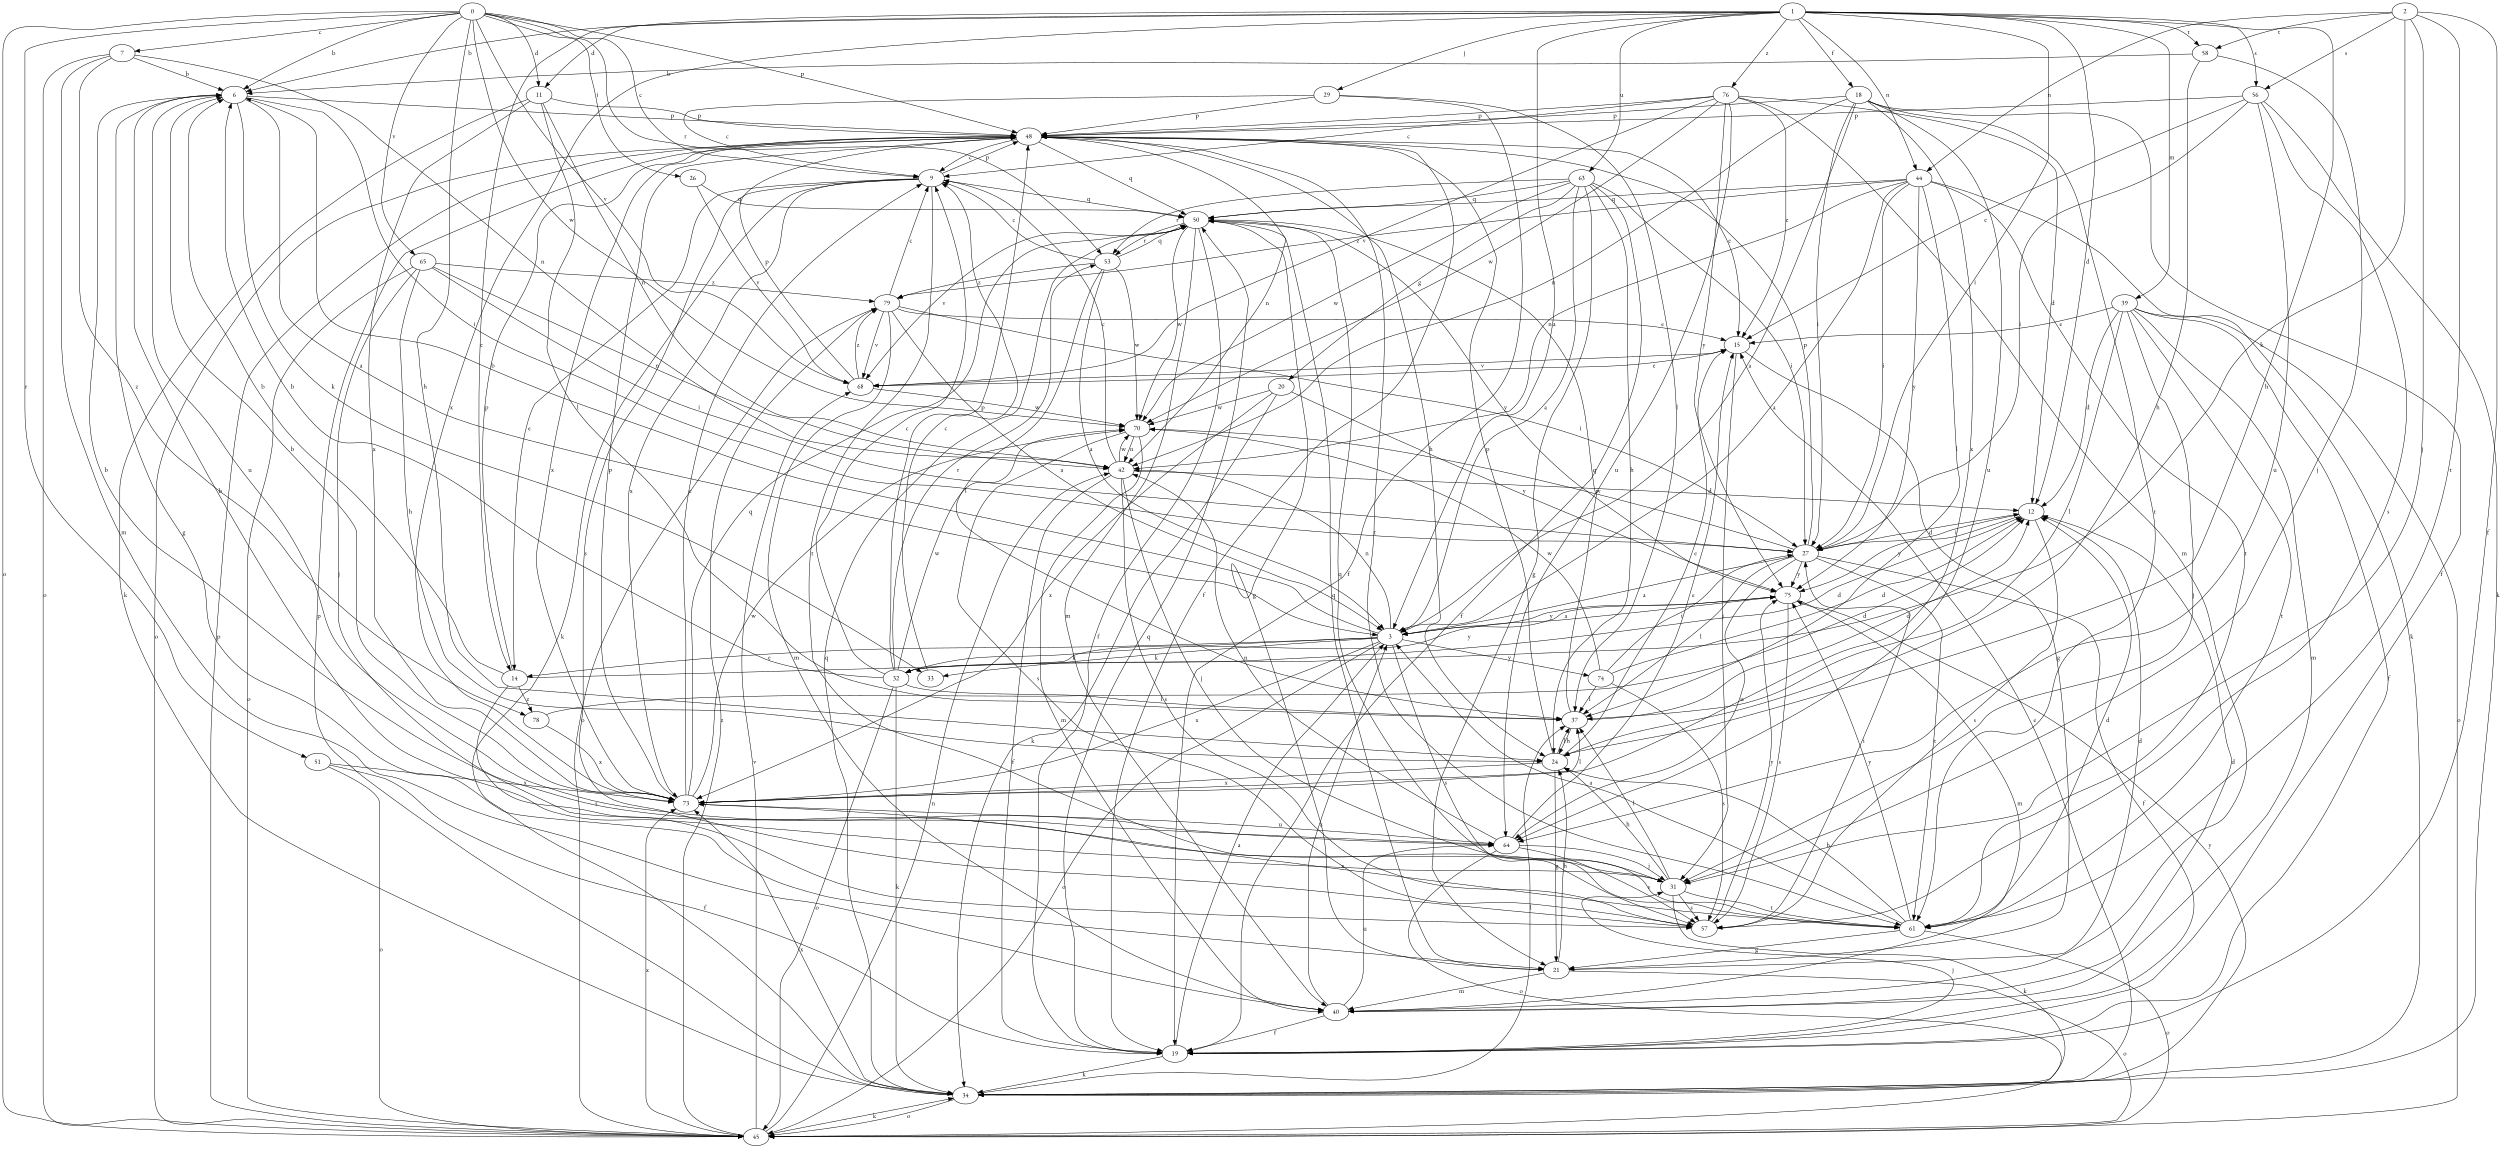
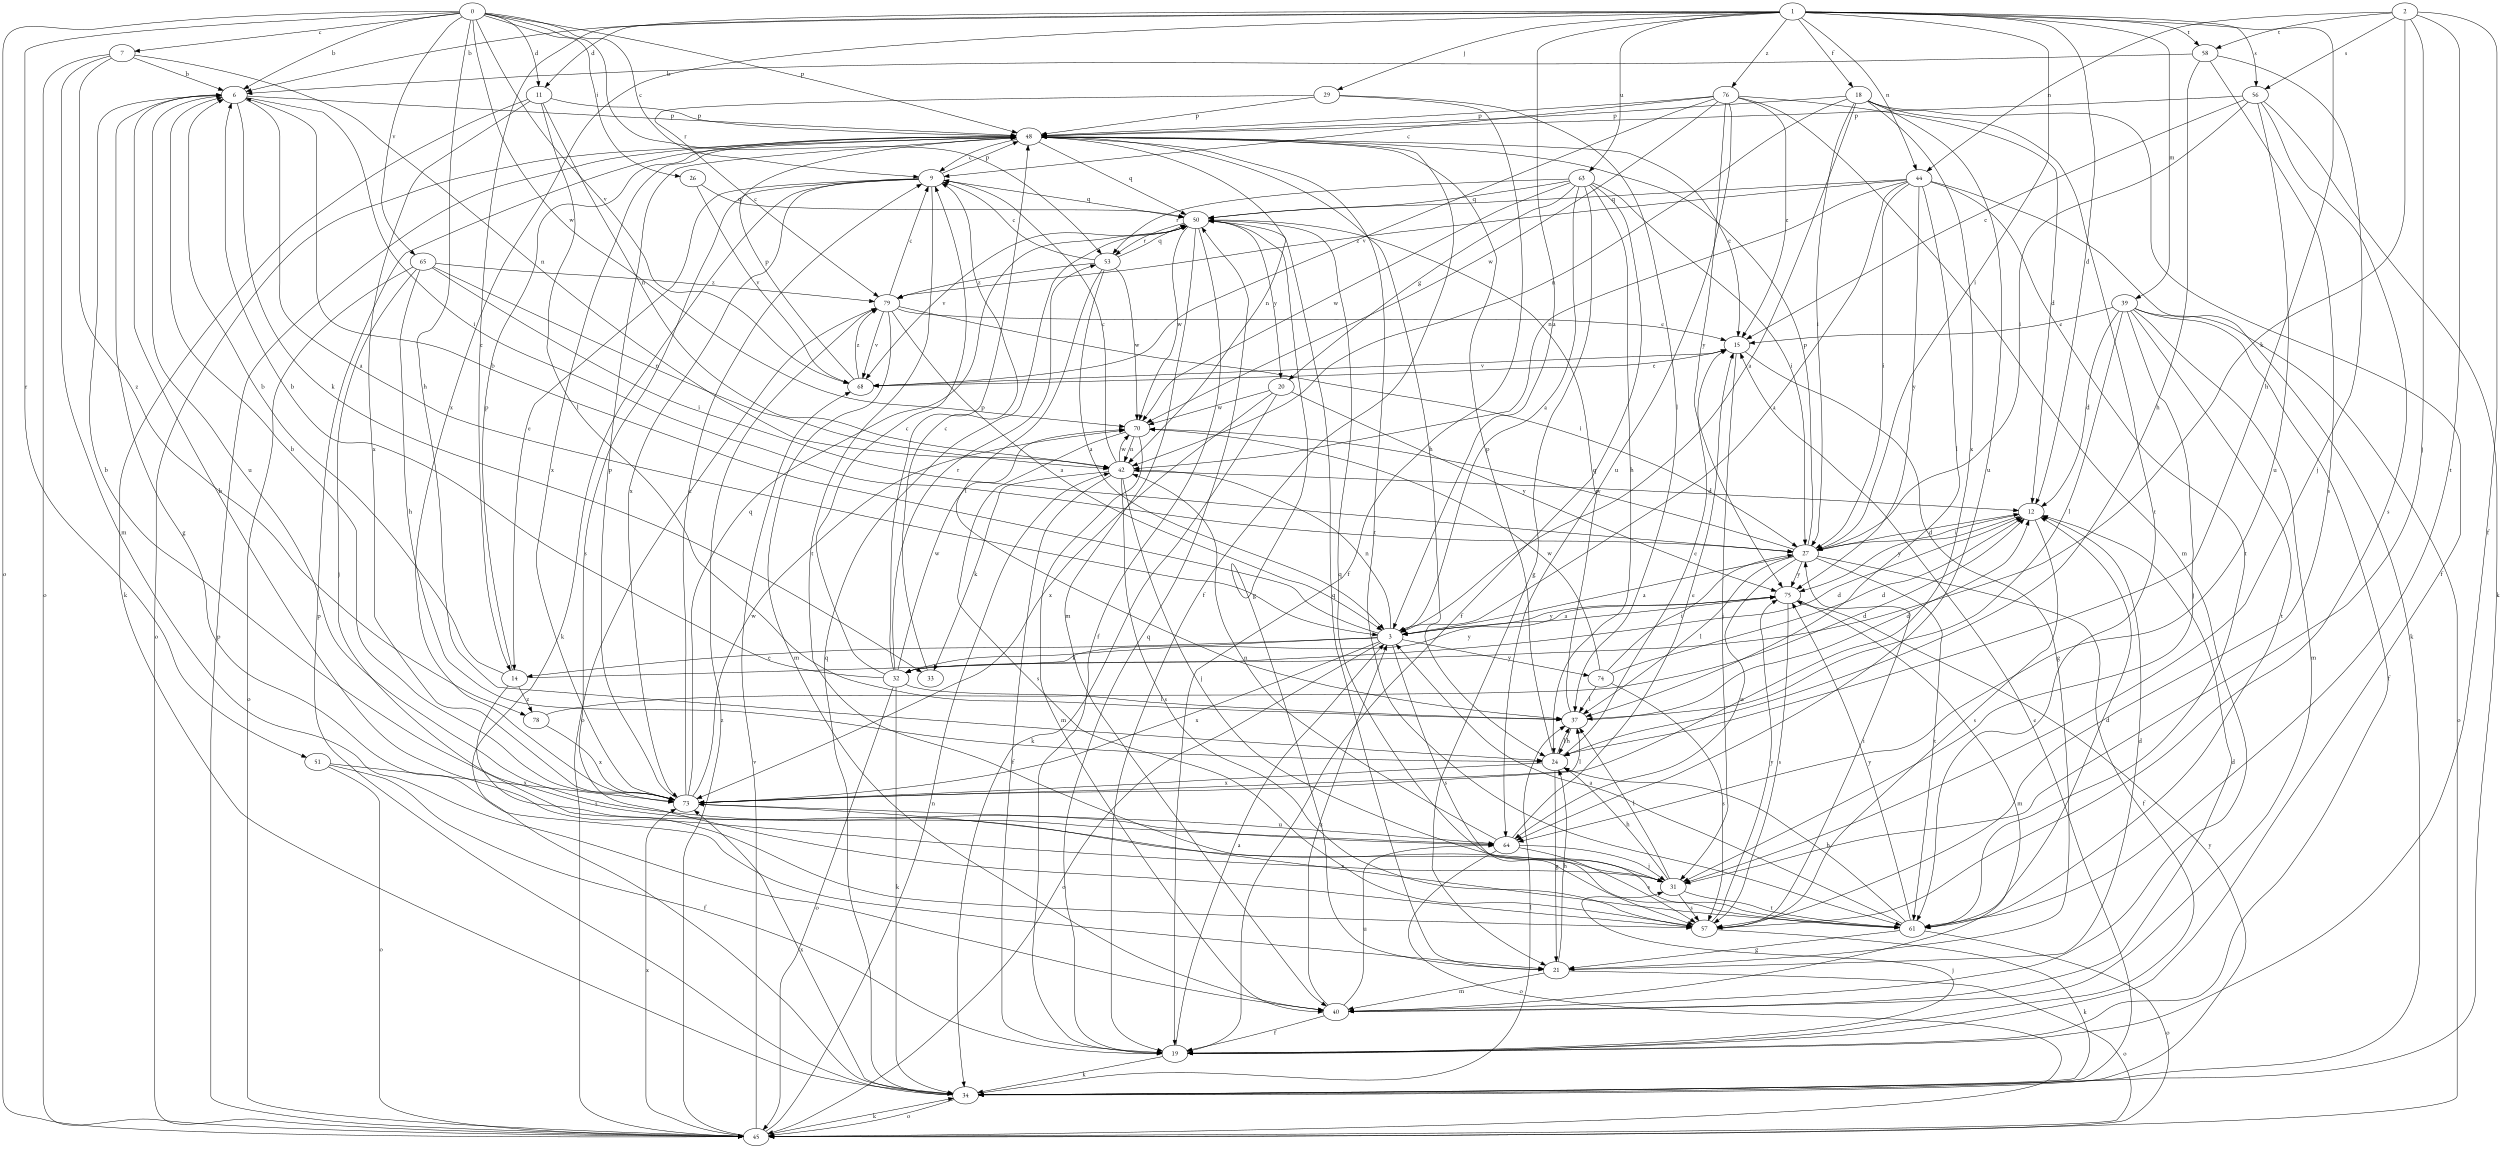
edge "29" -> "9": now "29" -> "79"
edge "50" -> "75": now "50" -> "20"
edge "68" -> "70": removed, label "w"
edge "58" -> "57": added, label "s"
edge "3" -> "33": now "42" -> "33"
edge "31" -> "34": now "57" -> "34"
